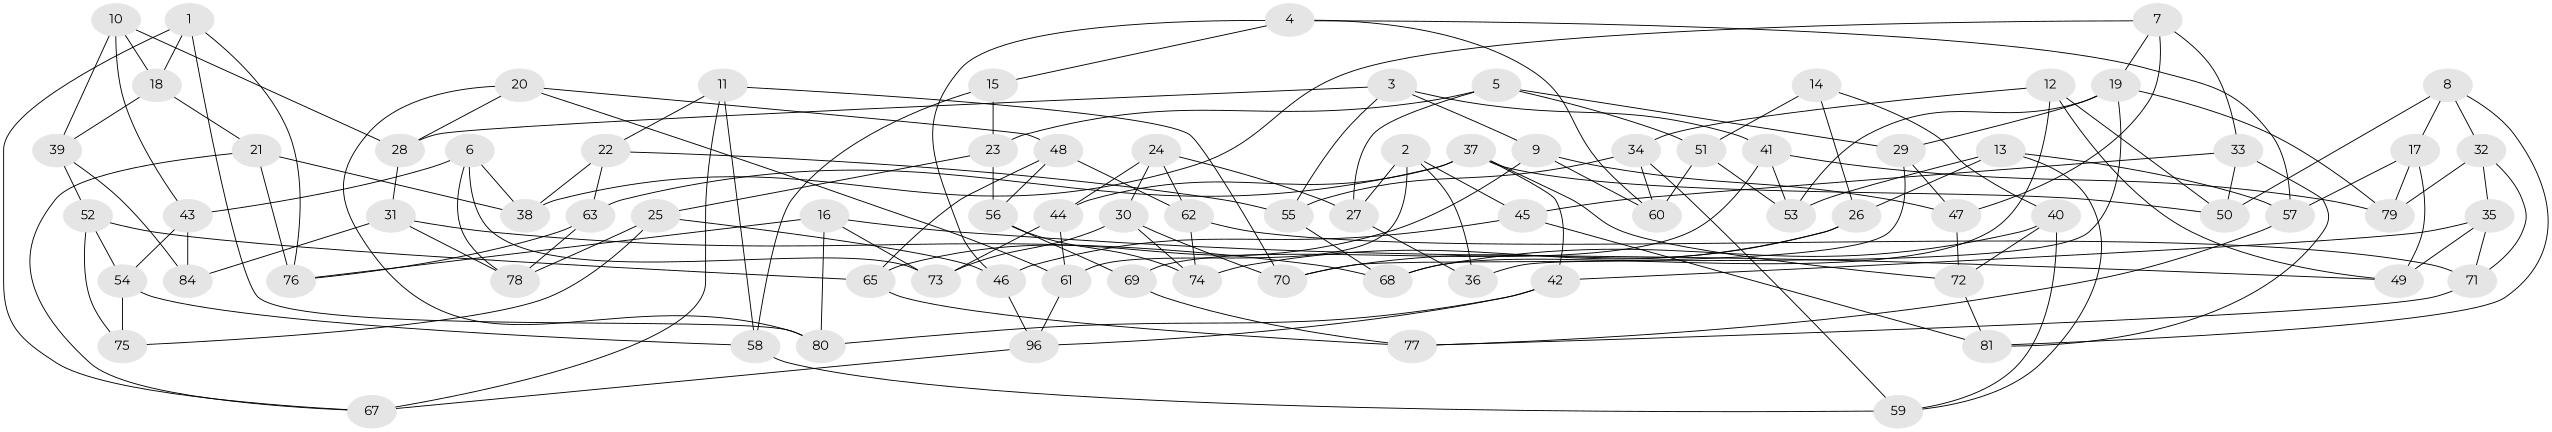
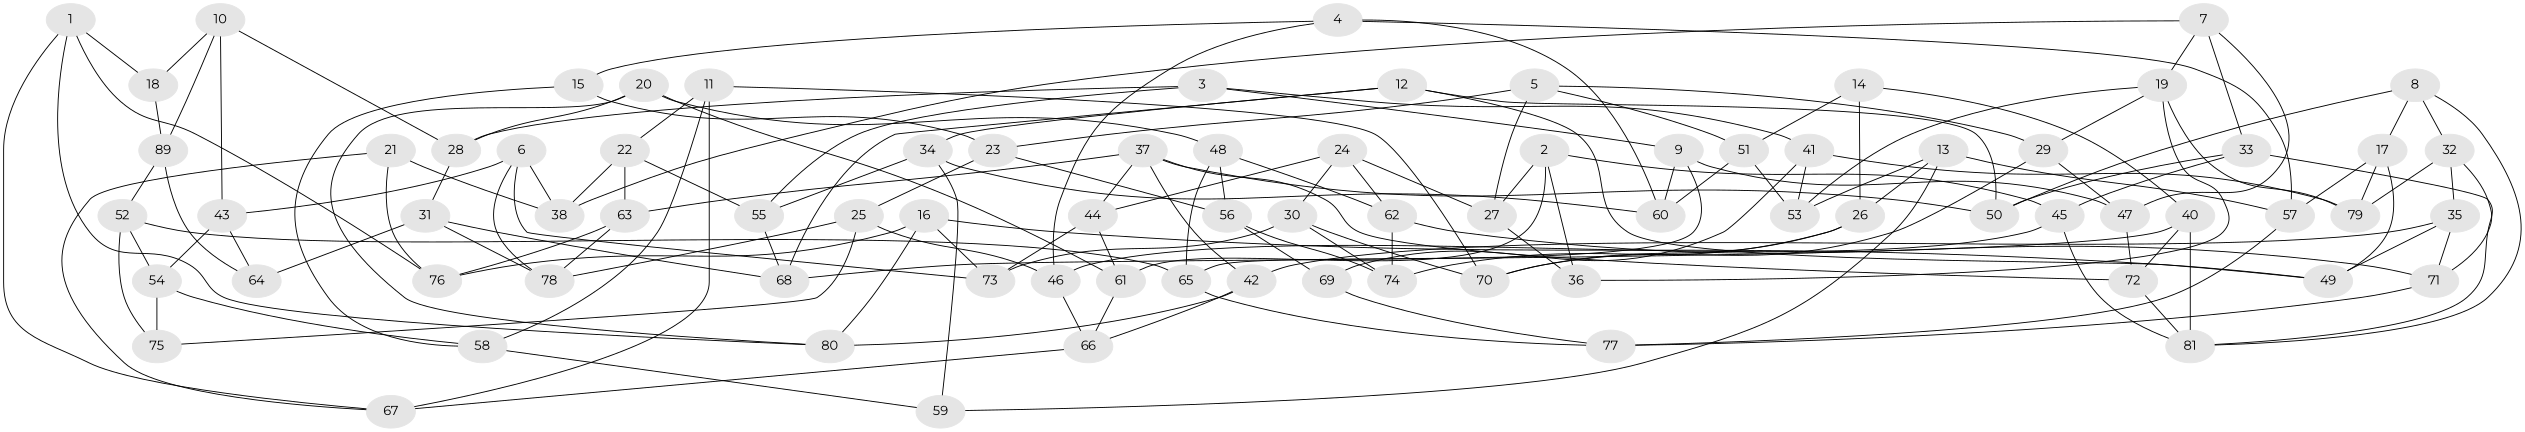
edge "18" -- "21": removed
node "39": label "39" -> "89"
node "84": label "84" -> "64"
node "96": label "96" -> "66"
edge "40" -- "59": now "40" -- "81"
